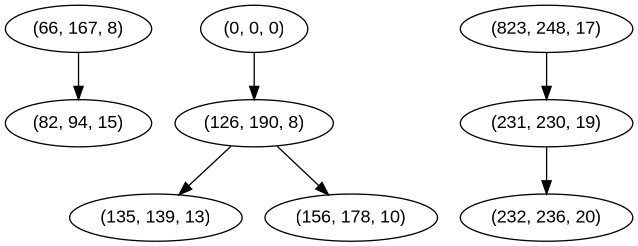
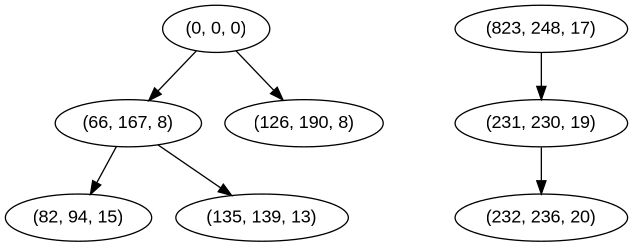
edge "(0, 0, 0)" -> "(66, 167, 8)": added
edge "(126, 190, 8)" -> "(135, 139, 13)": now "(66, 167, 8)" -> "(135, 139, 13)"
node "(156, 178, 10)": removed
